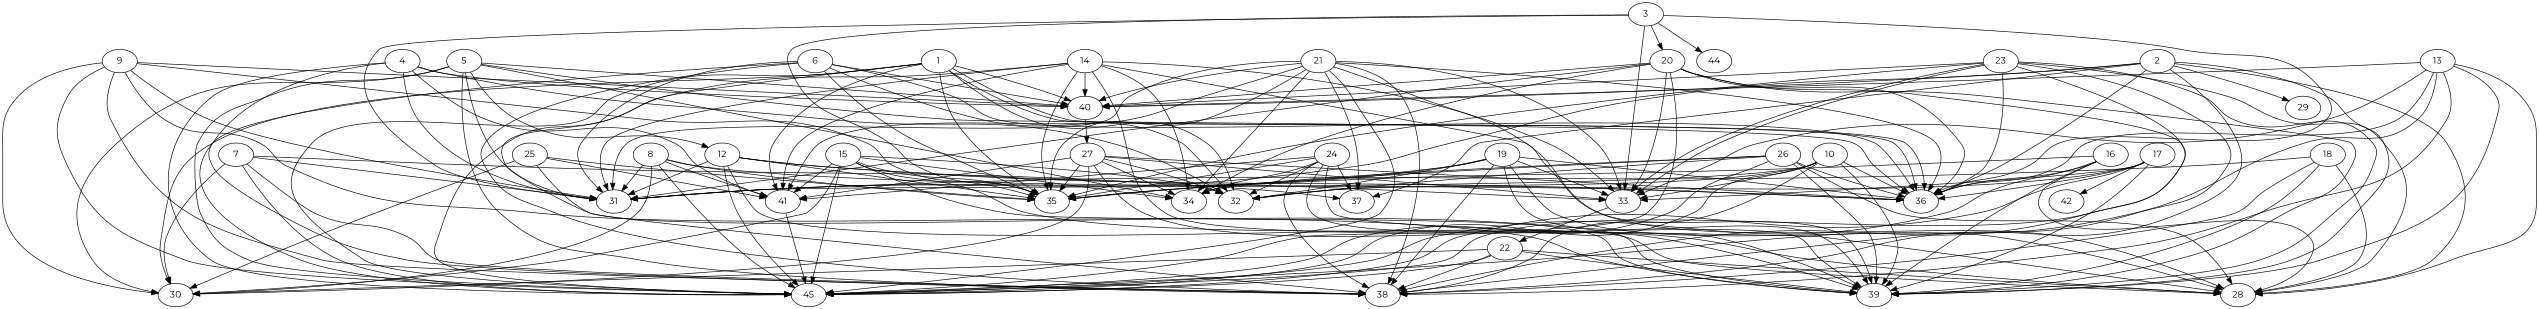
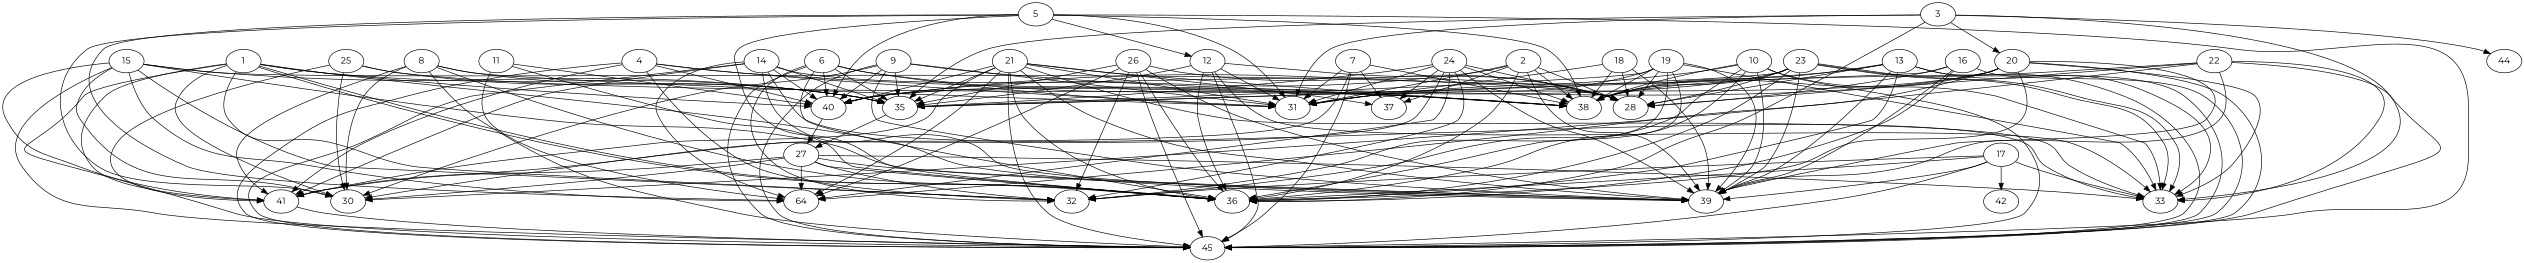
node "11": added
edge "14" -> "31": now "24" -> "31"
node "29": removed
edge "27" -> "35": reversed
node "34": label "34" -> "64"
edge "33" -> "22": reversed
